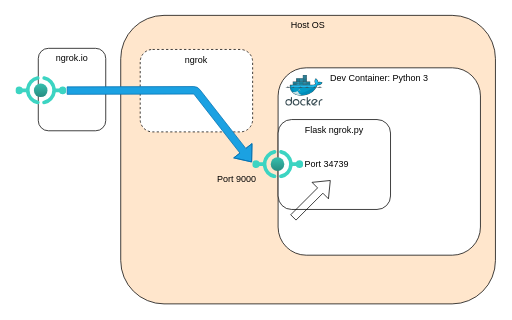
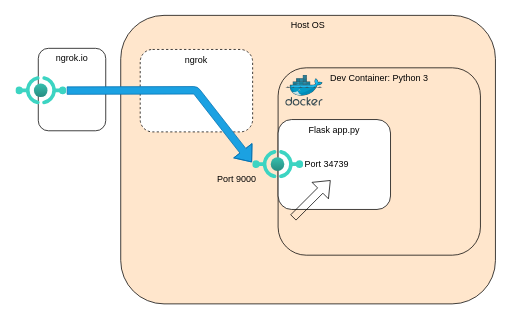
node "Dev Container: Python 3": fillcolor #ffffff -> #ffe6cc
node "Flask ngrok.py": label "Flask ngrok.py" -> "Flask app.py"
